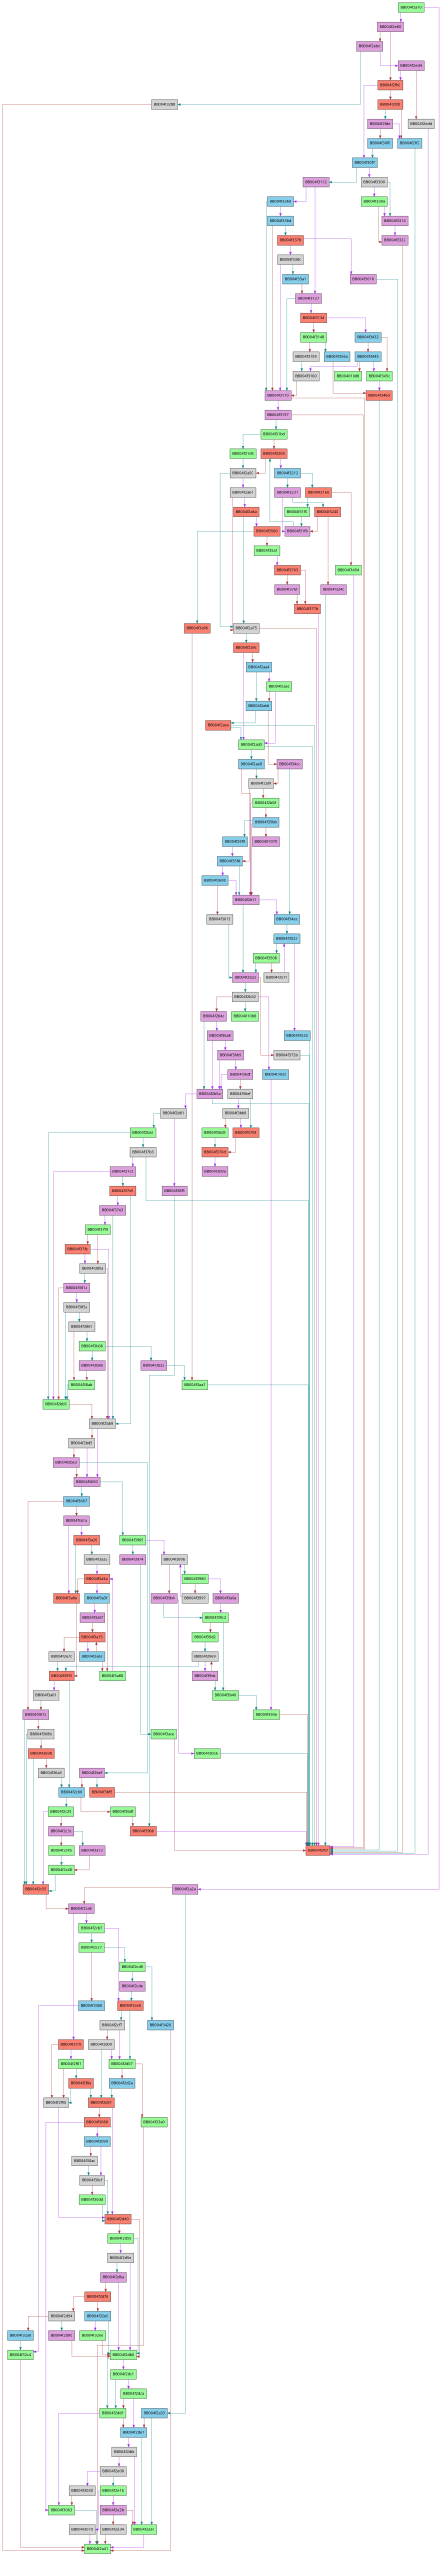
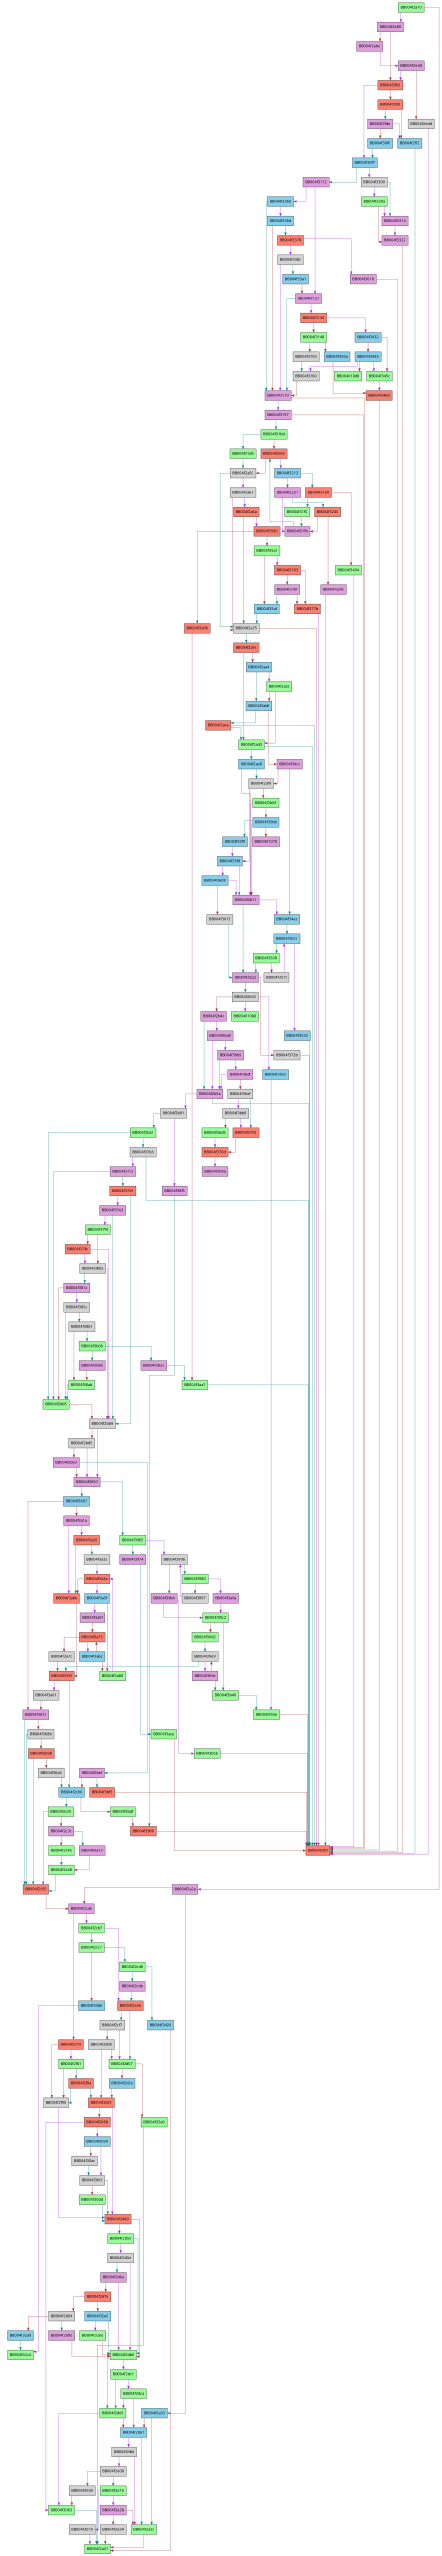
node "BB004f3288": removed
node "BB004f35af": added
edge "BB004f2b32" -> "BB004010b8": color teal -> purple
edge "BB004f3bd5" -> "BB004f370d": color teal -> purple
edge "BB004f32c4" -> "BB004f2a41": removed
